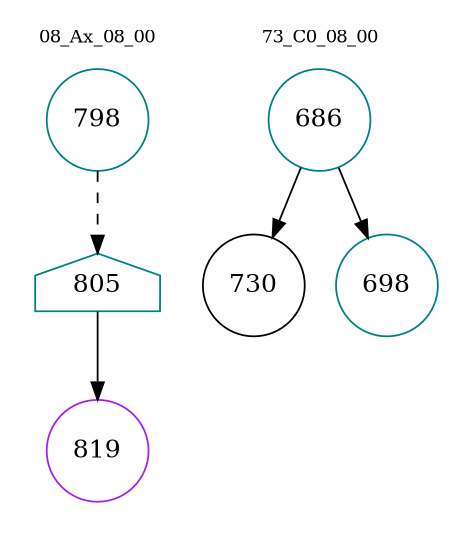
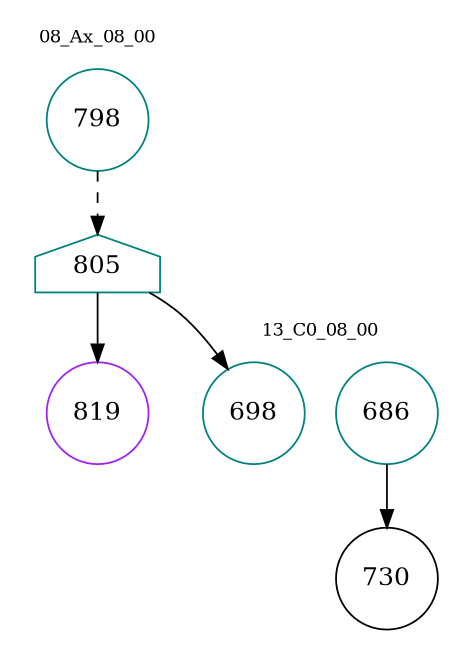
cluster "73_C0_08_00": label "73_C0_08_00" -> "13_C0_08_00"
edge "686" -> "698": now "805" -> "698"
